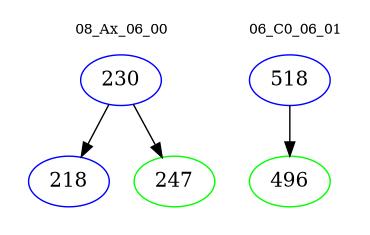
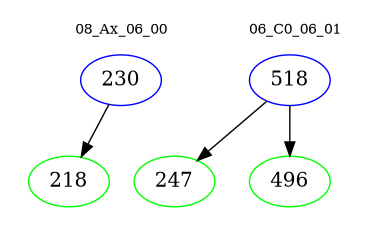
edge "230" -> "247": now "518" -> "247"
node "218": color blue -> green
